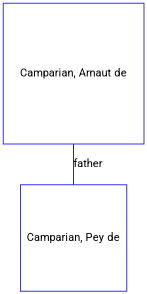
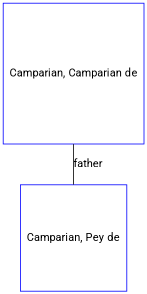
node "Camparian, Arnaut de": label "Camparian, Arnaut de" -> "Camparian, Camparian de"
